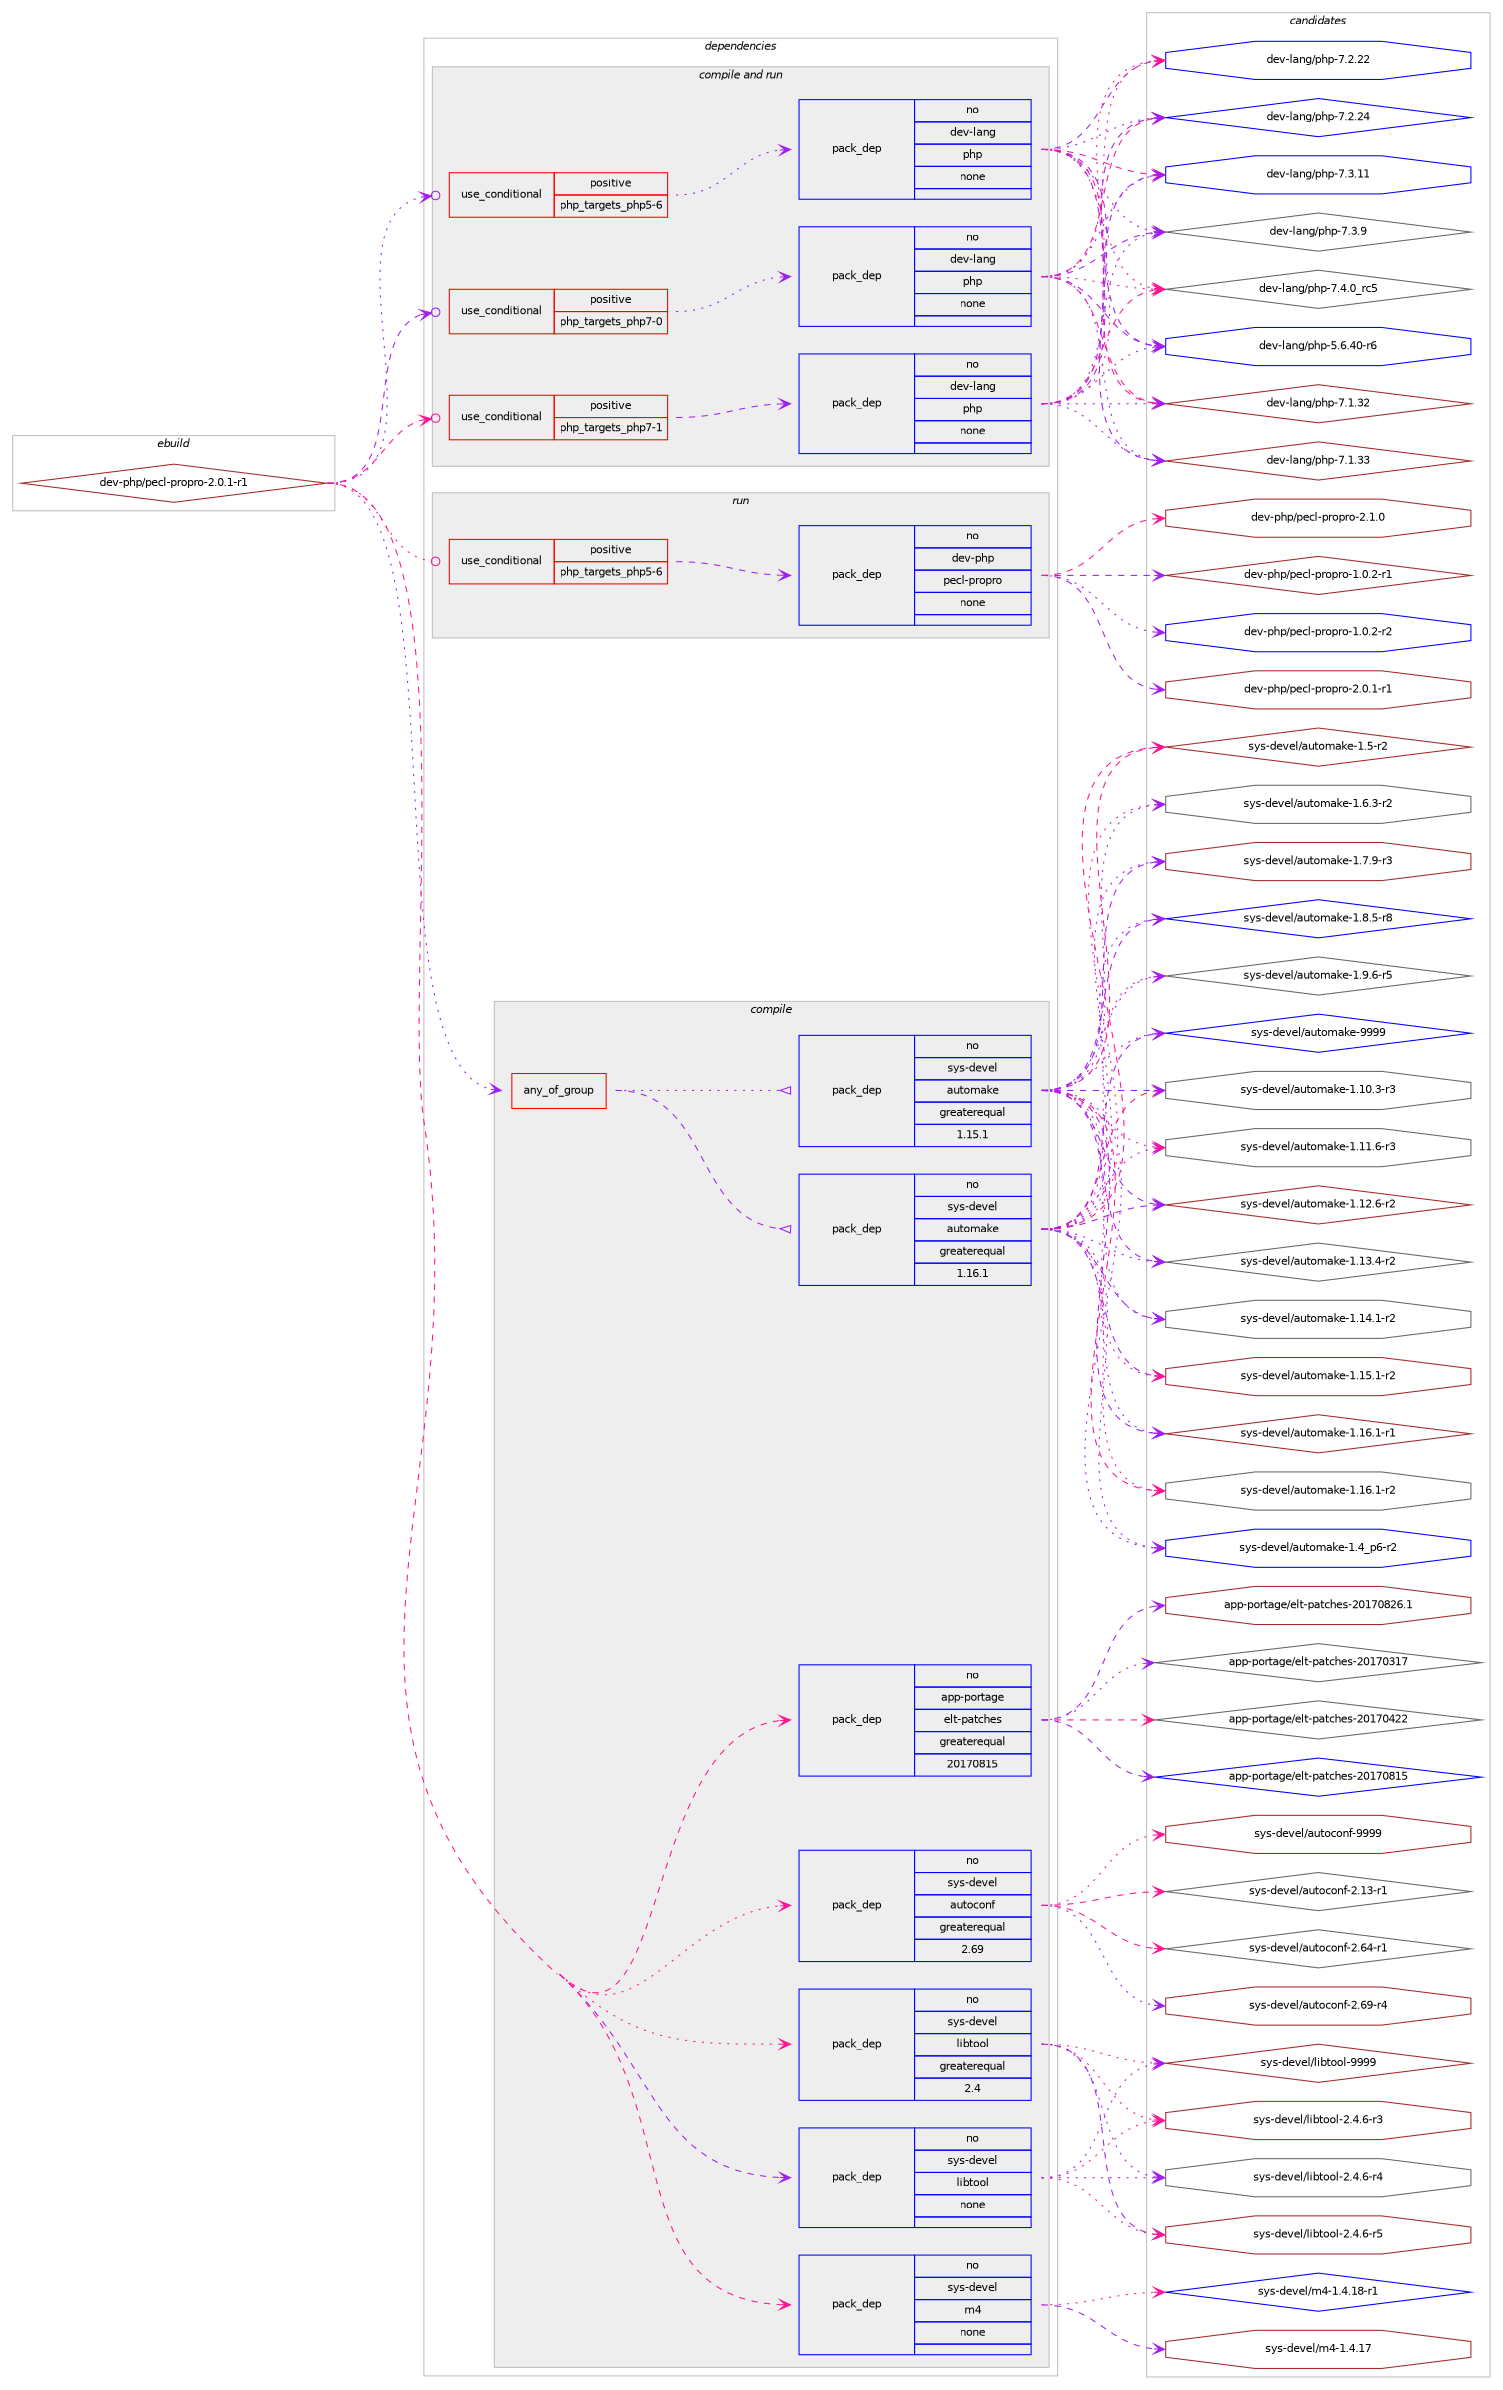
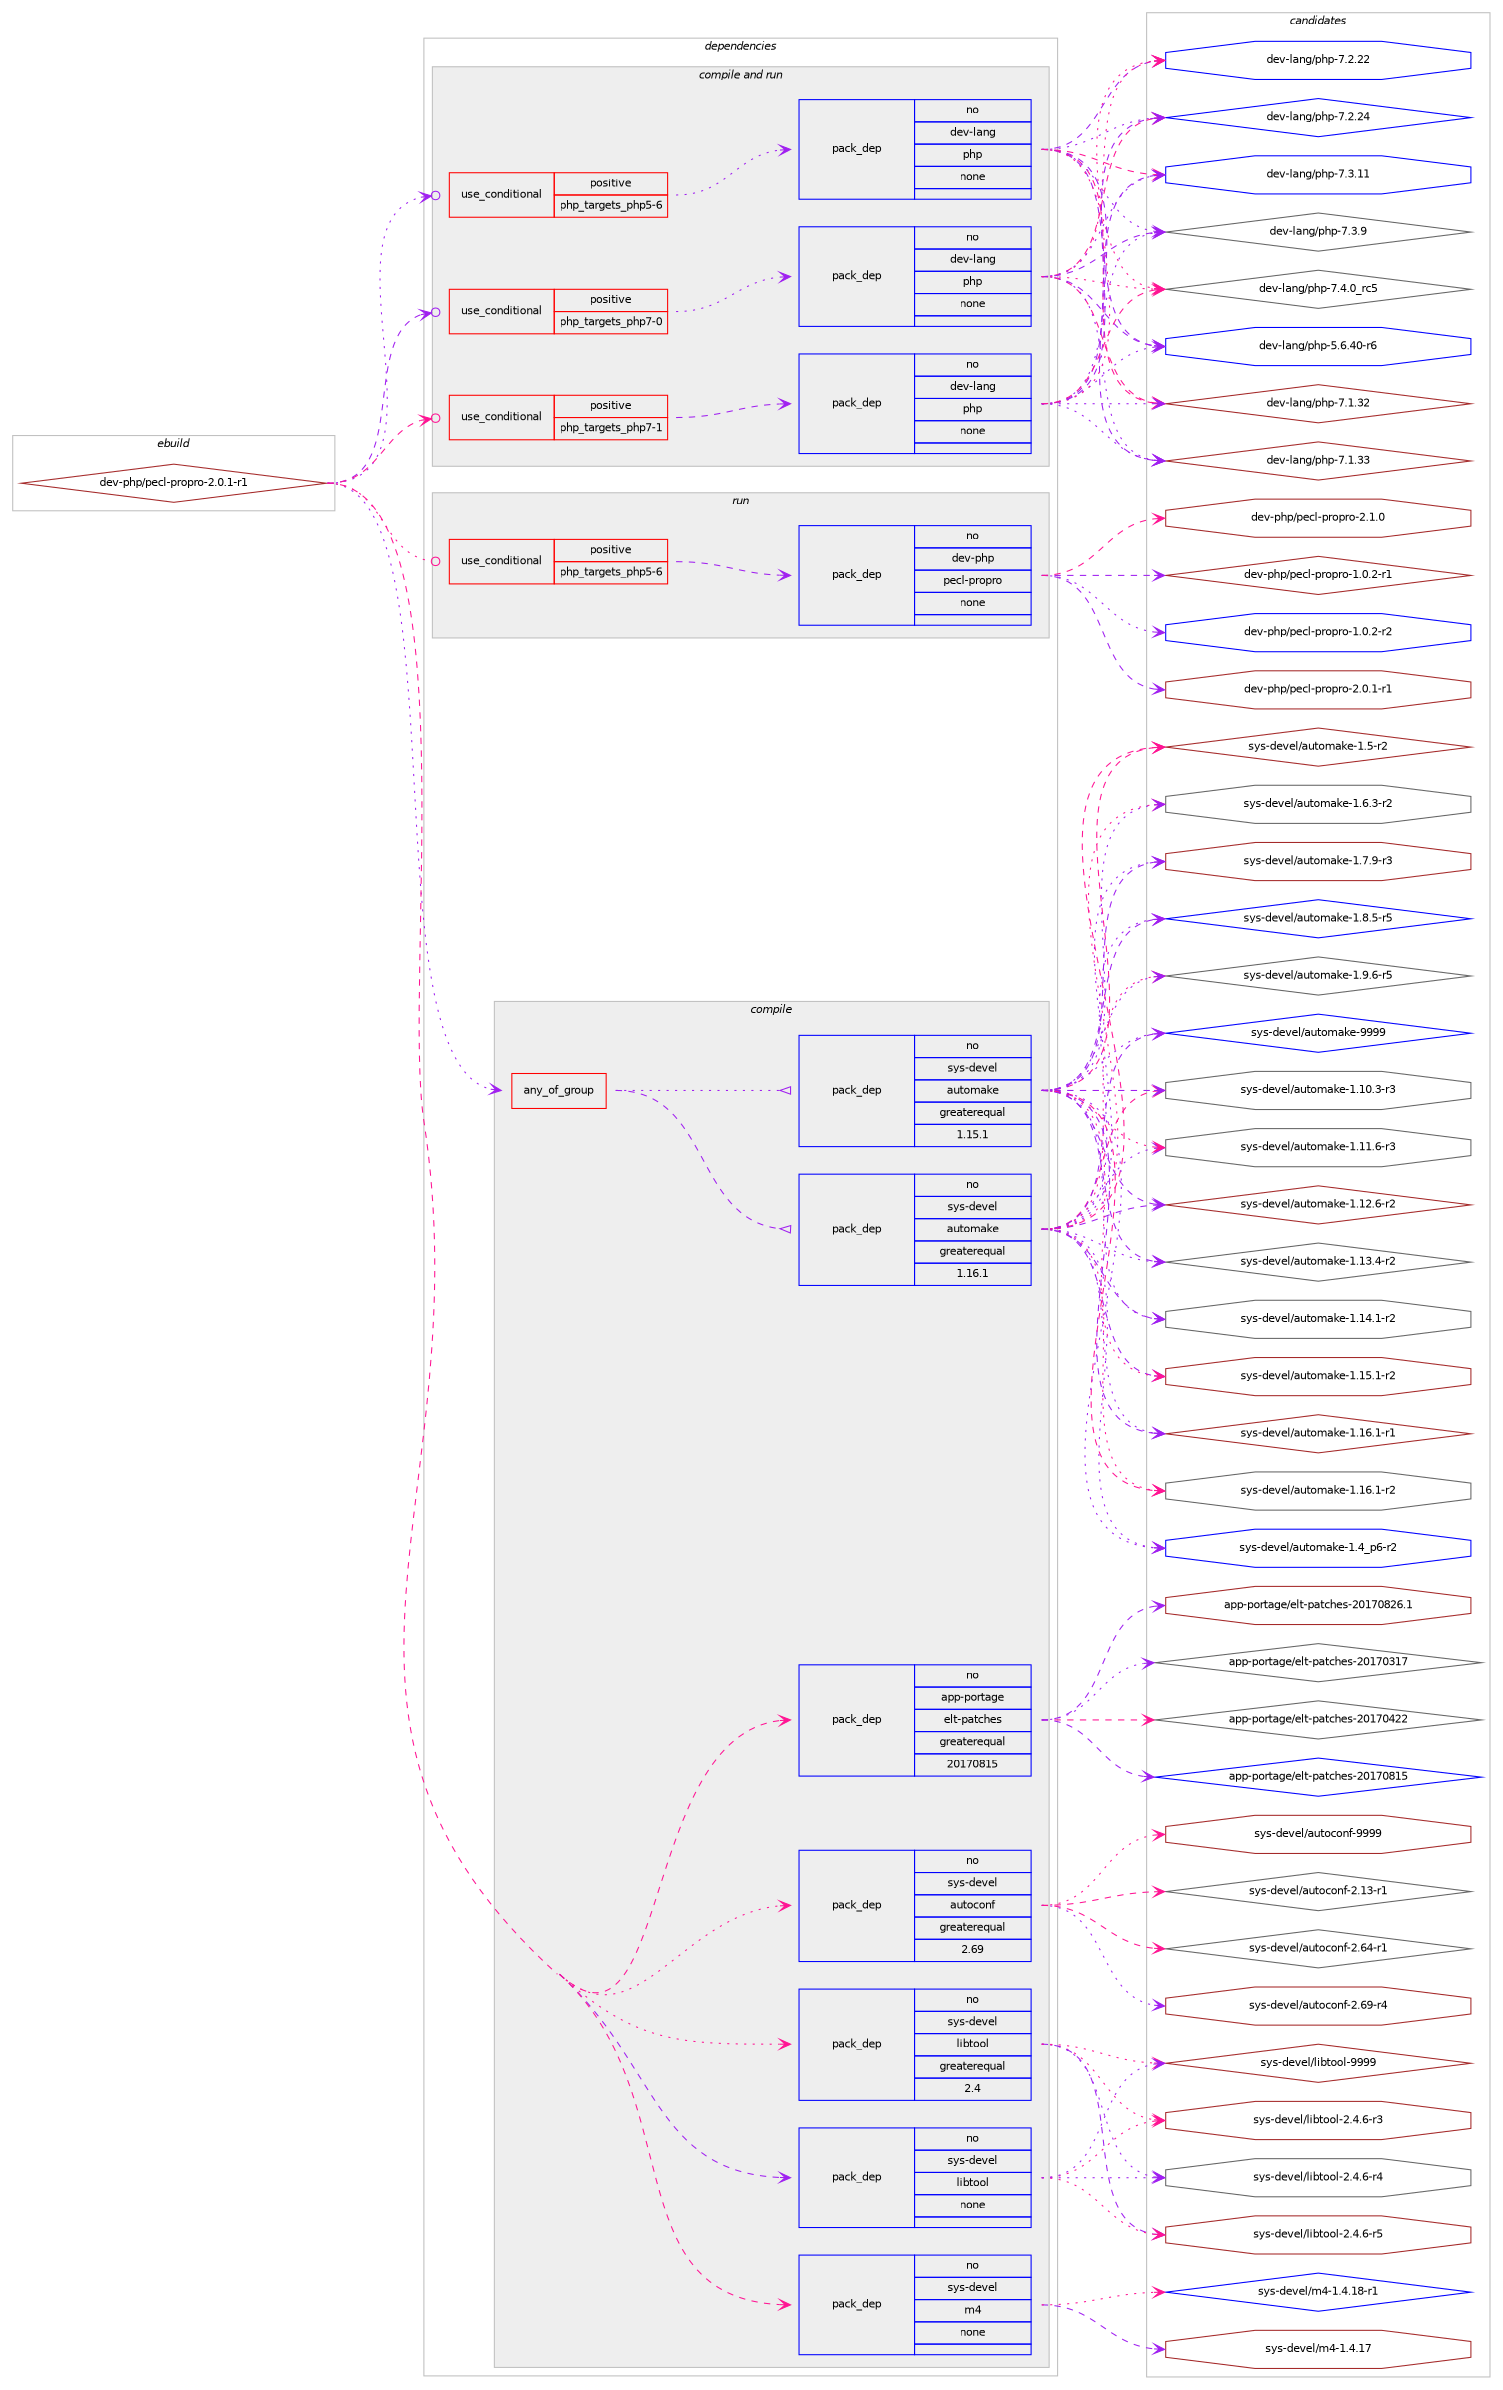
node "sys-devel/automake-1.8.5-r8": label "sys-devel/automake-1.8.5-r8" -> "sys-devel/automake-1.8.5-r5"
